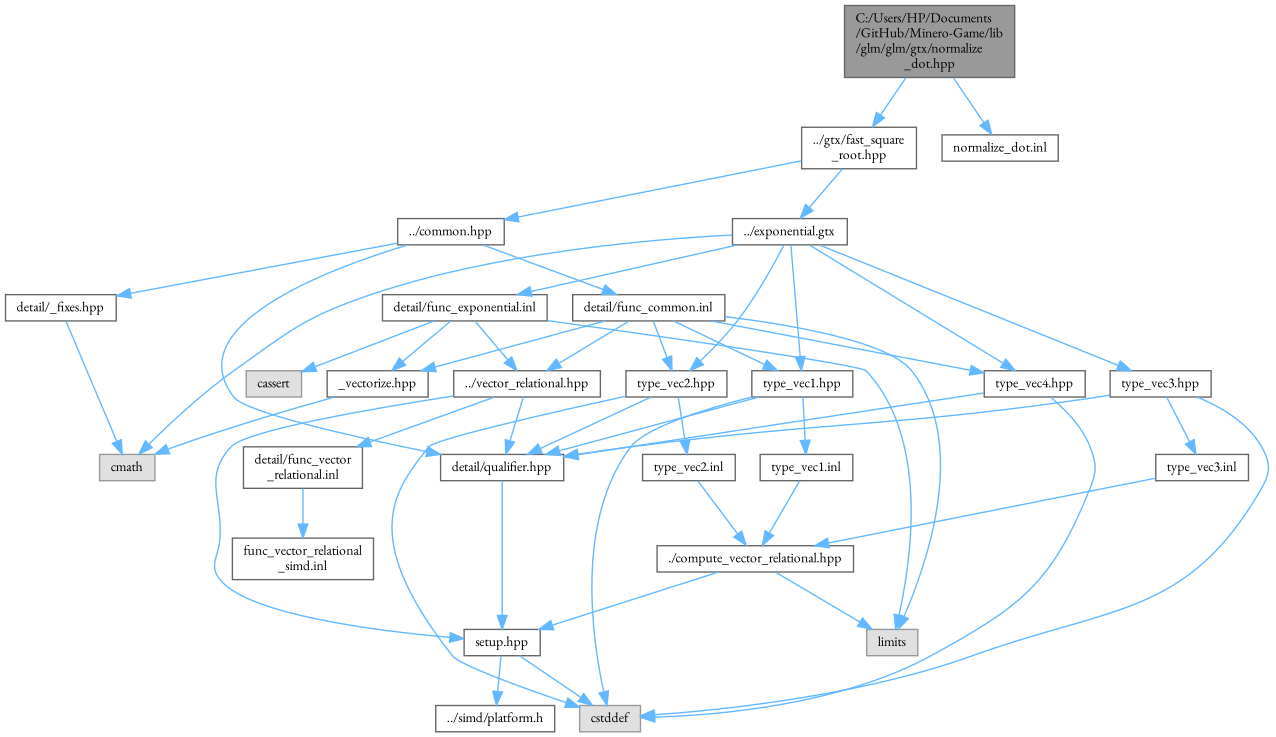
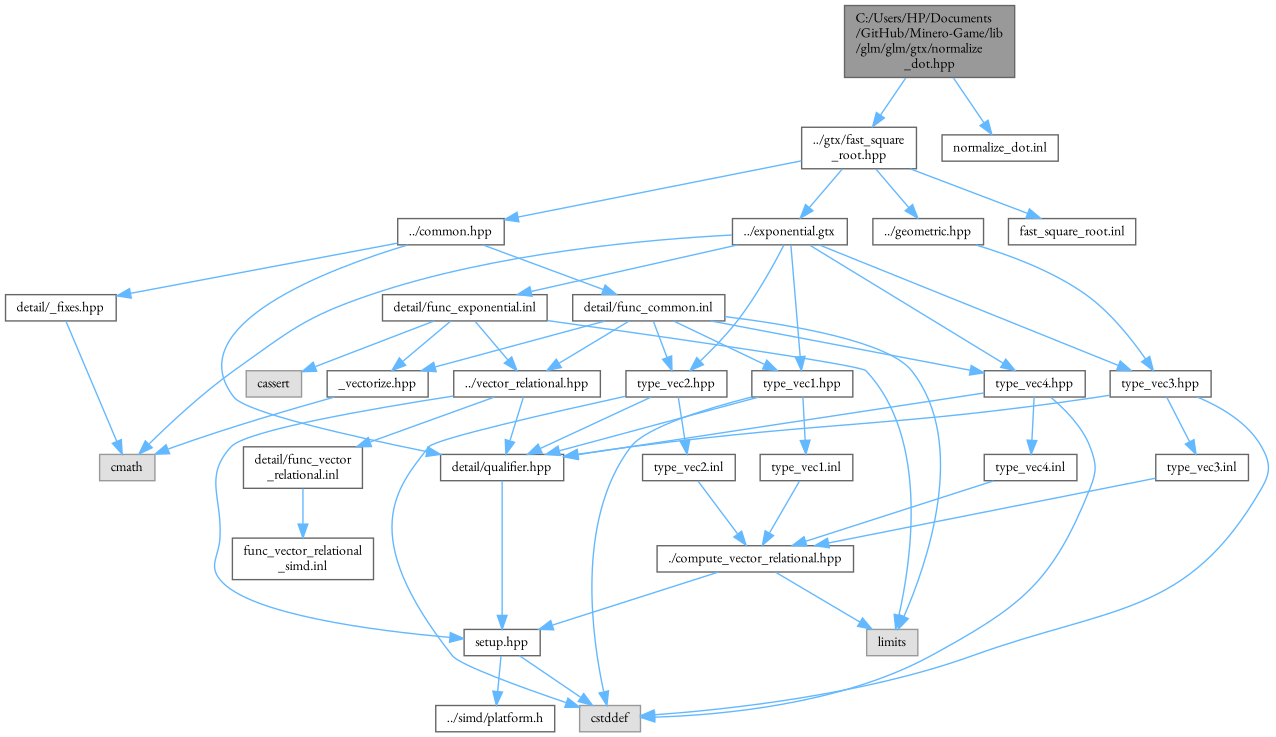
node "../geometric.hpp": added
node "fast_square_root.inl": added
node "type_vec4.inl": added
